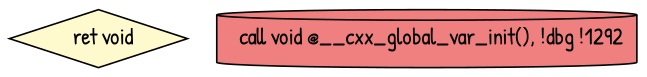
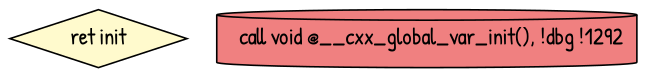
node "ret void": label "ret void" -> "ret init"
